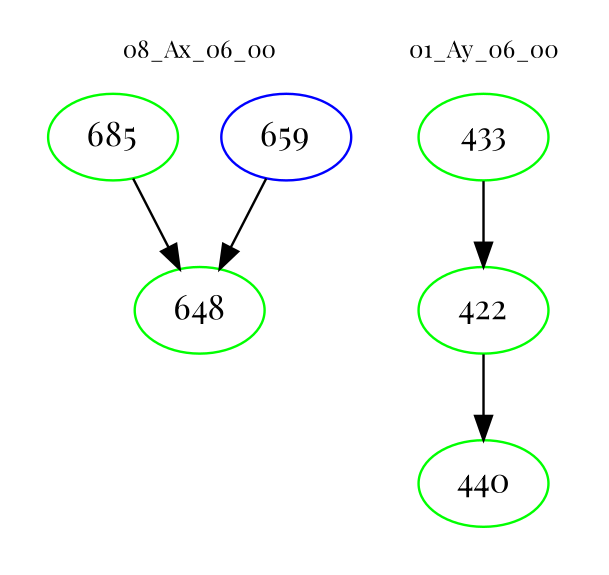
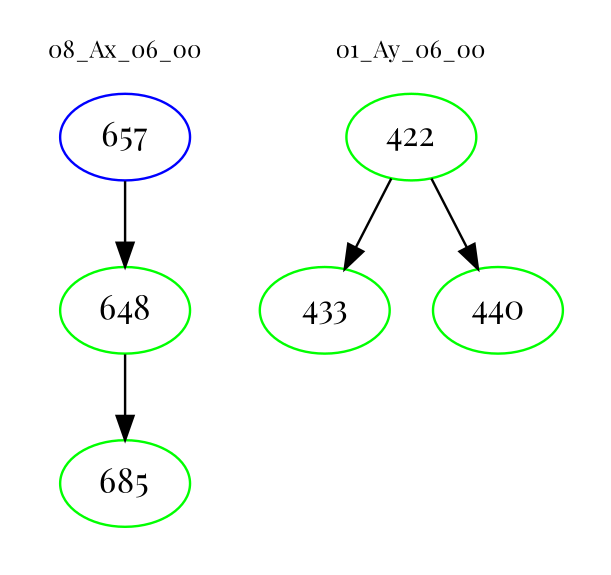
node "659": label "659" -> "657"
edge "433" -> "422": reversed
edge "685" -> "648": reversed
